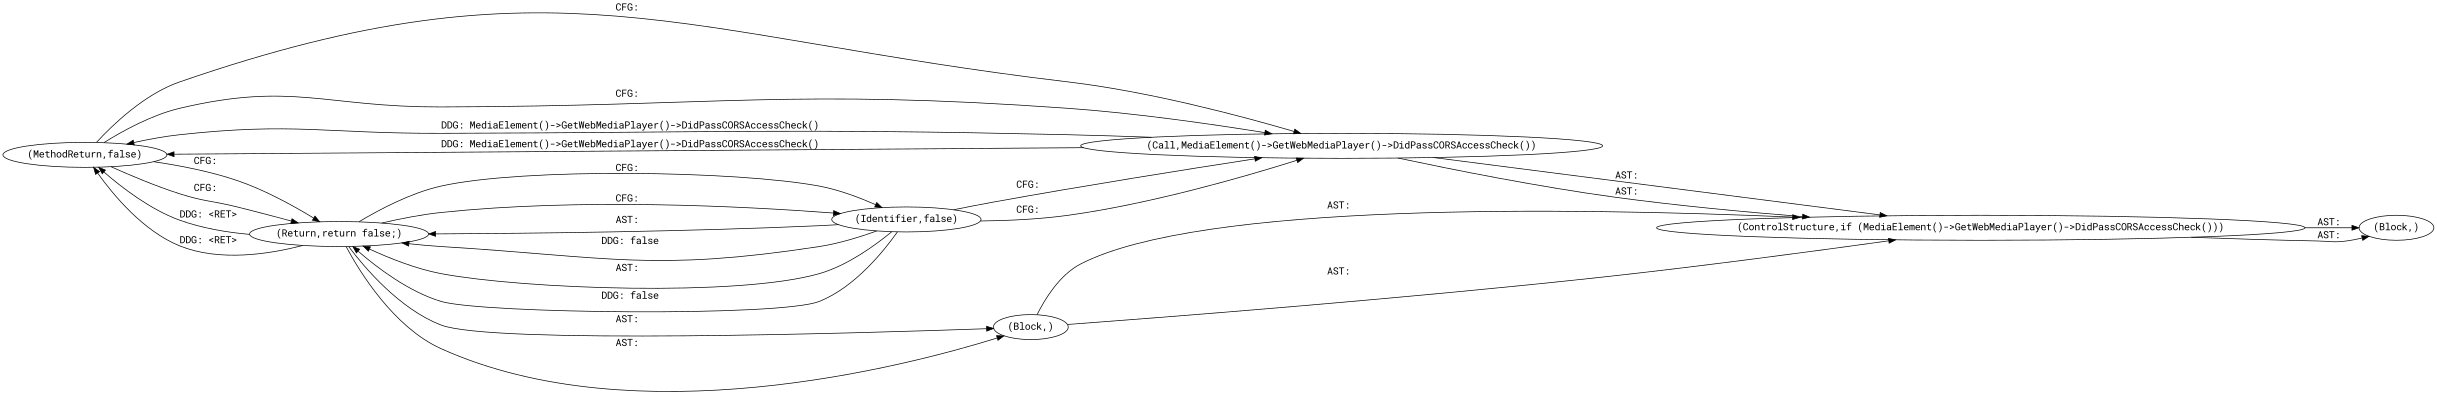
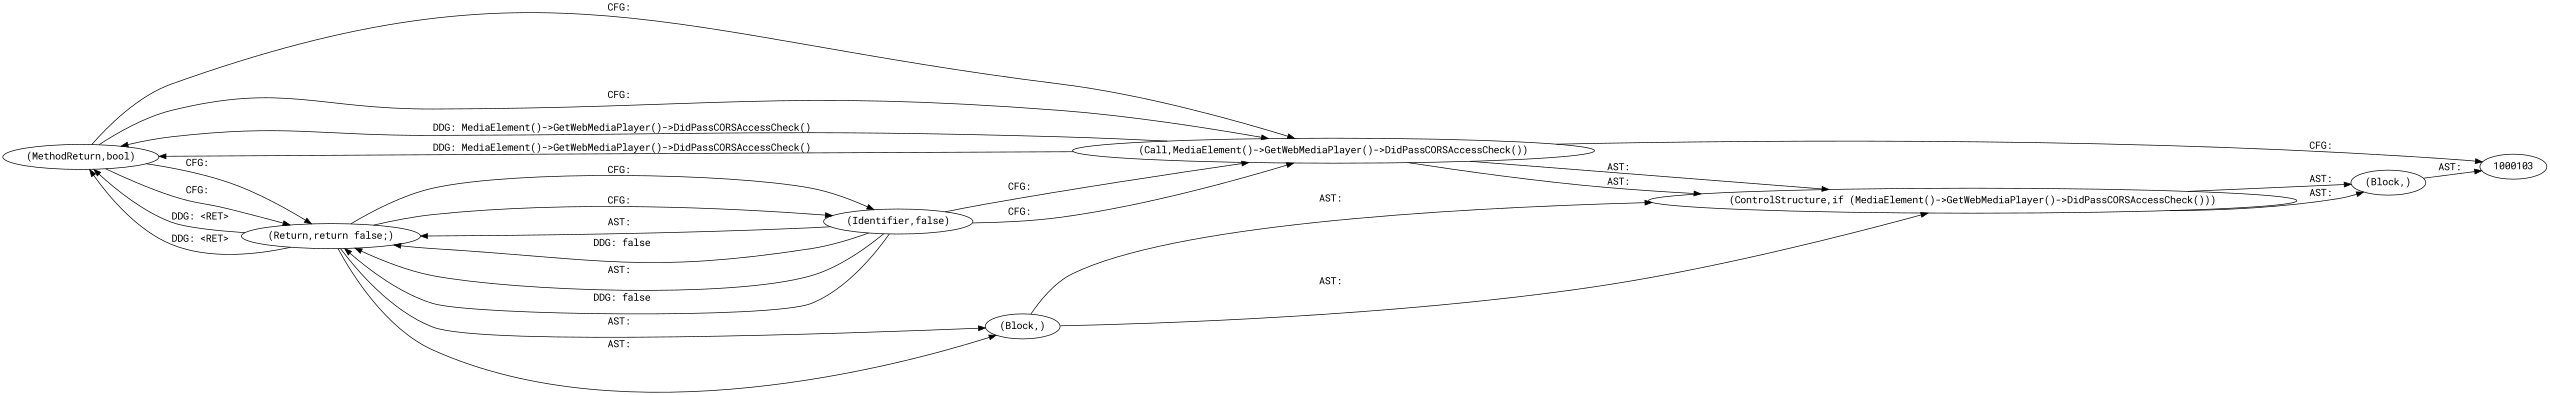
node "(MethodReturn,false)": label "(MethodReturn,false)" -> "(MethodReturn,bool)"
node "1000103": added
